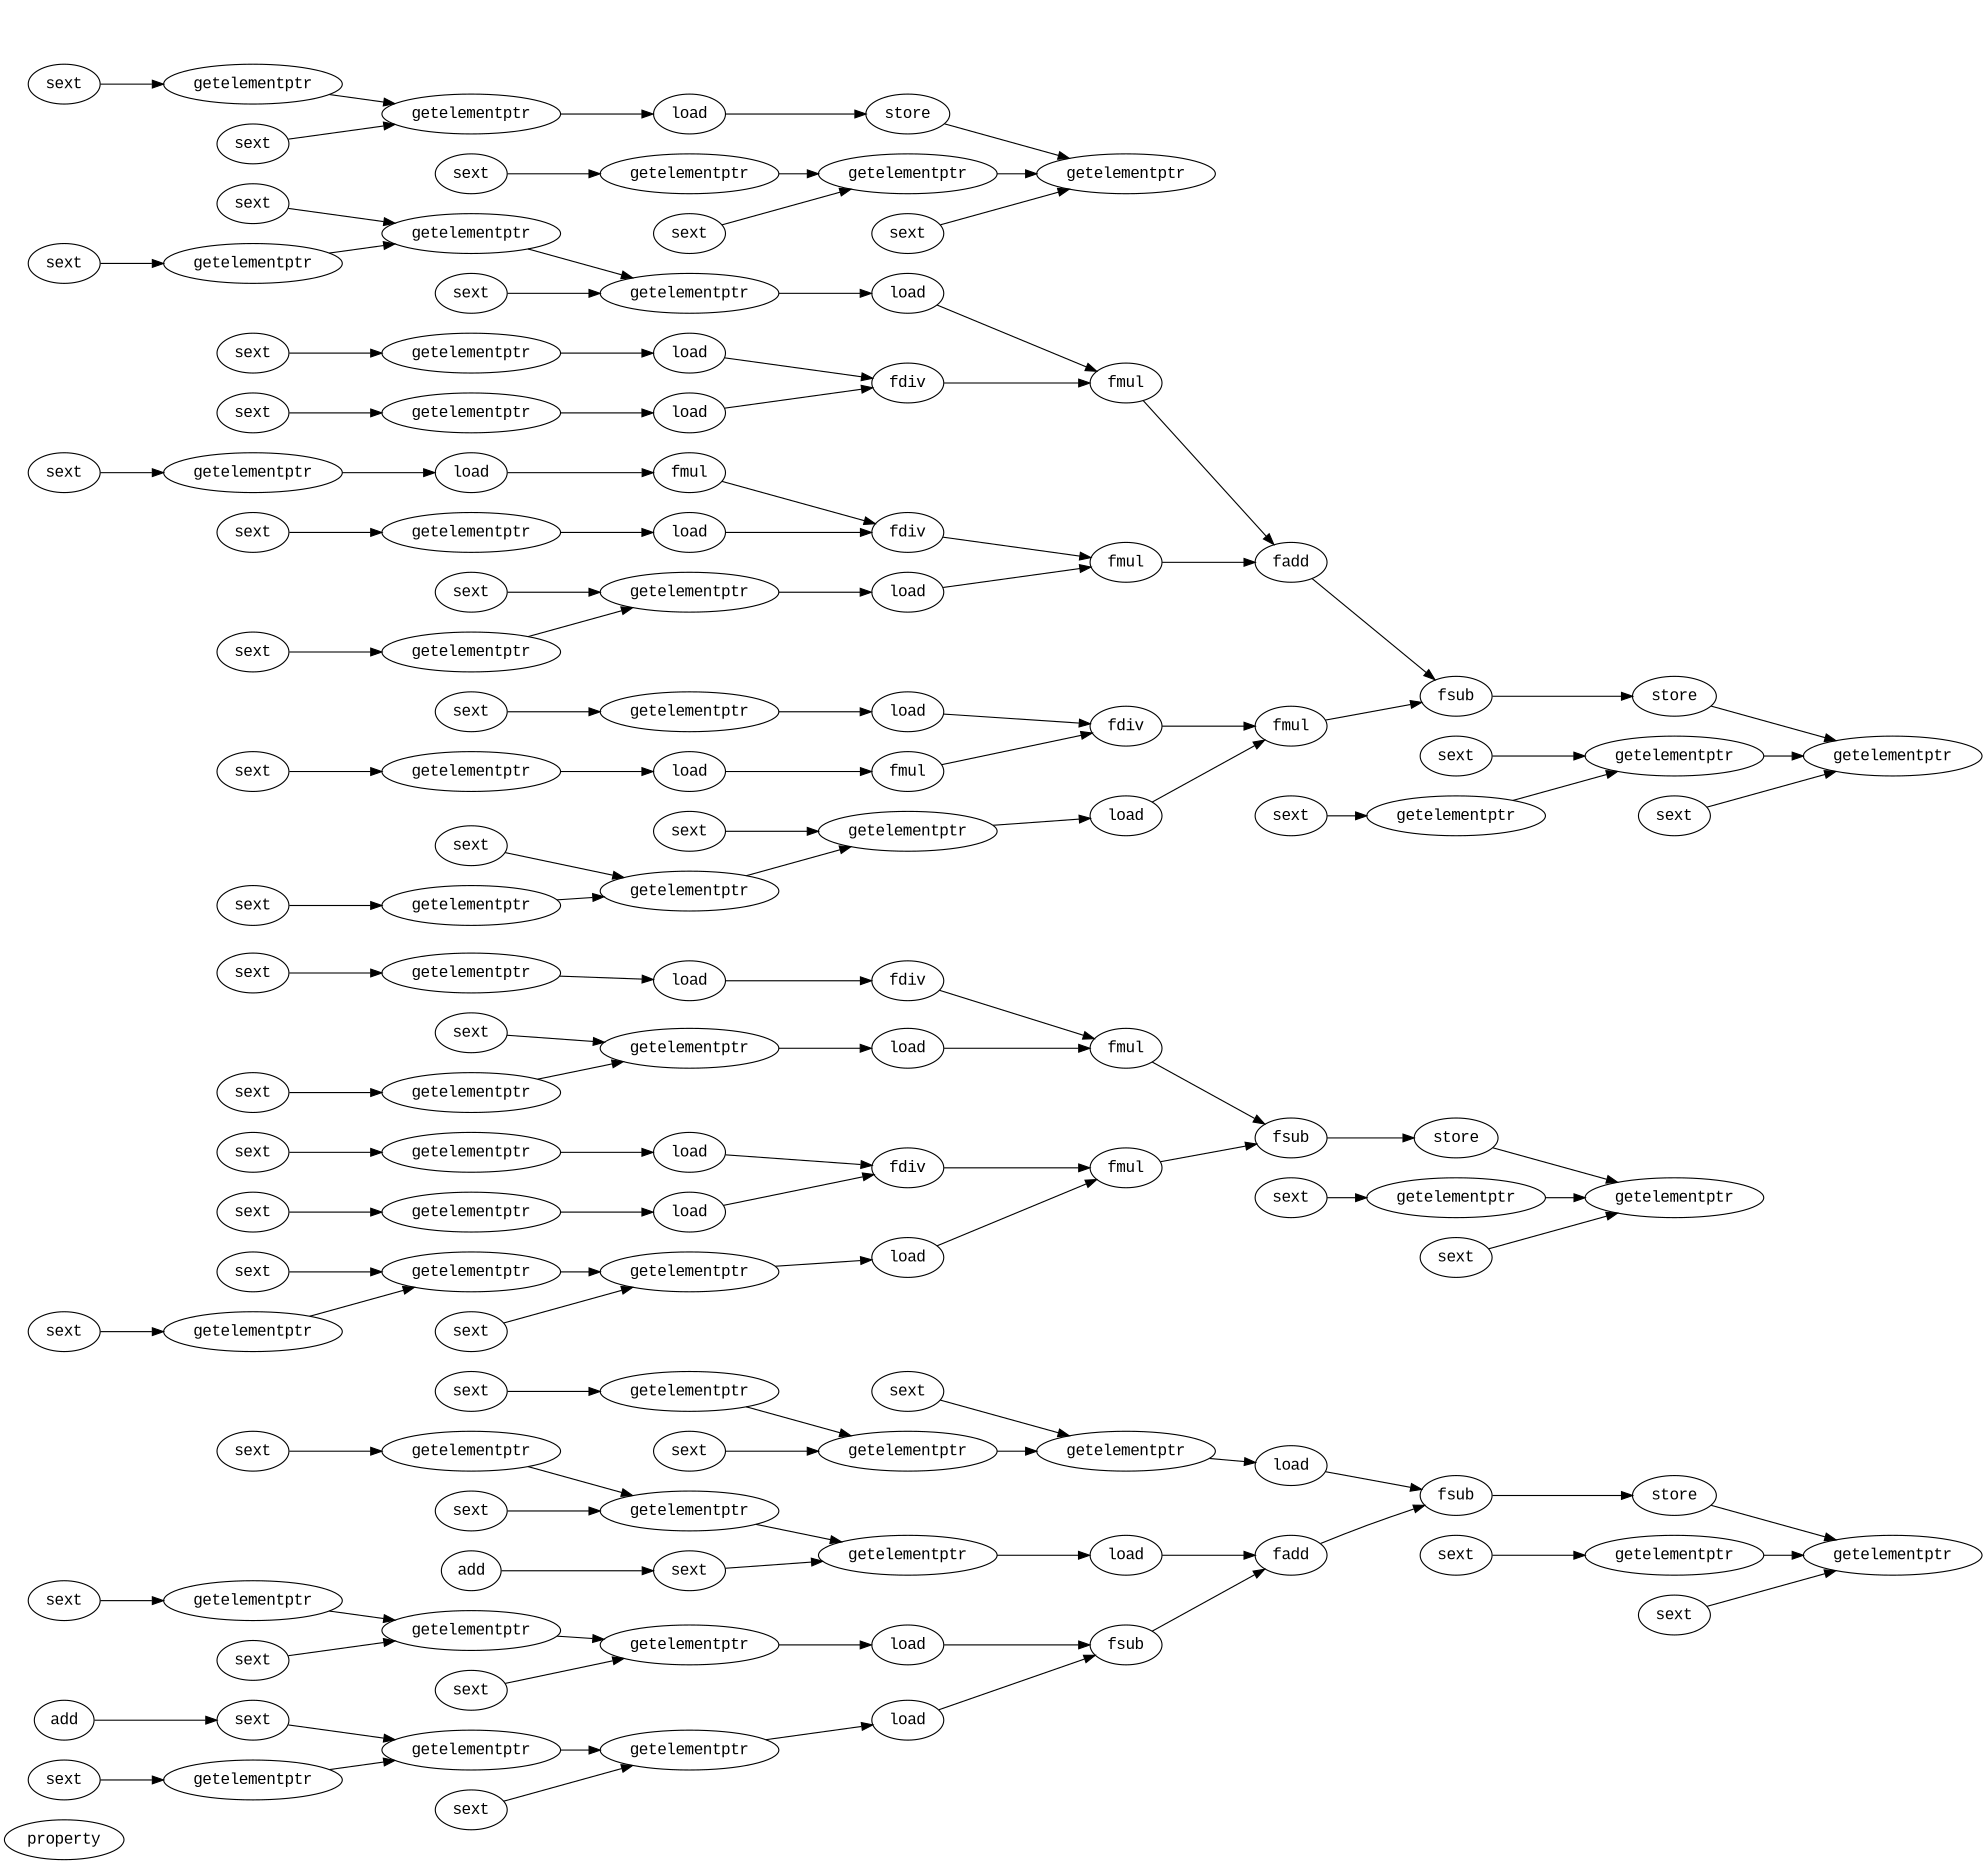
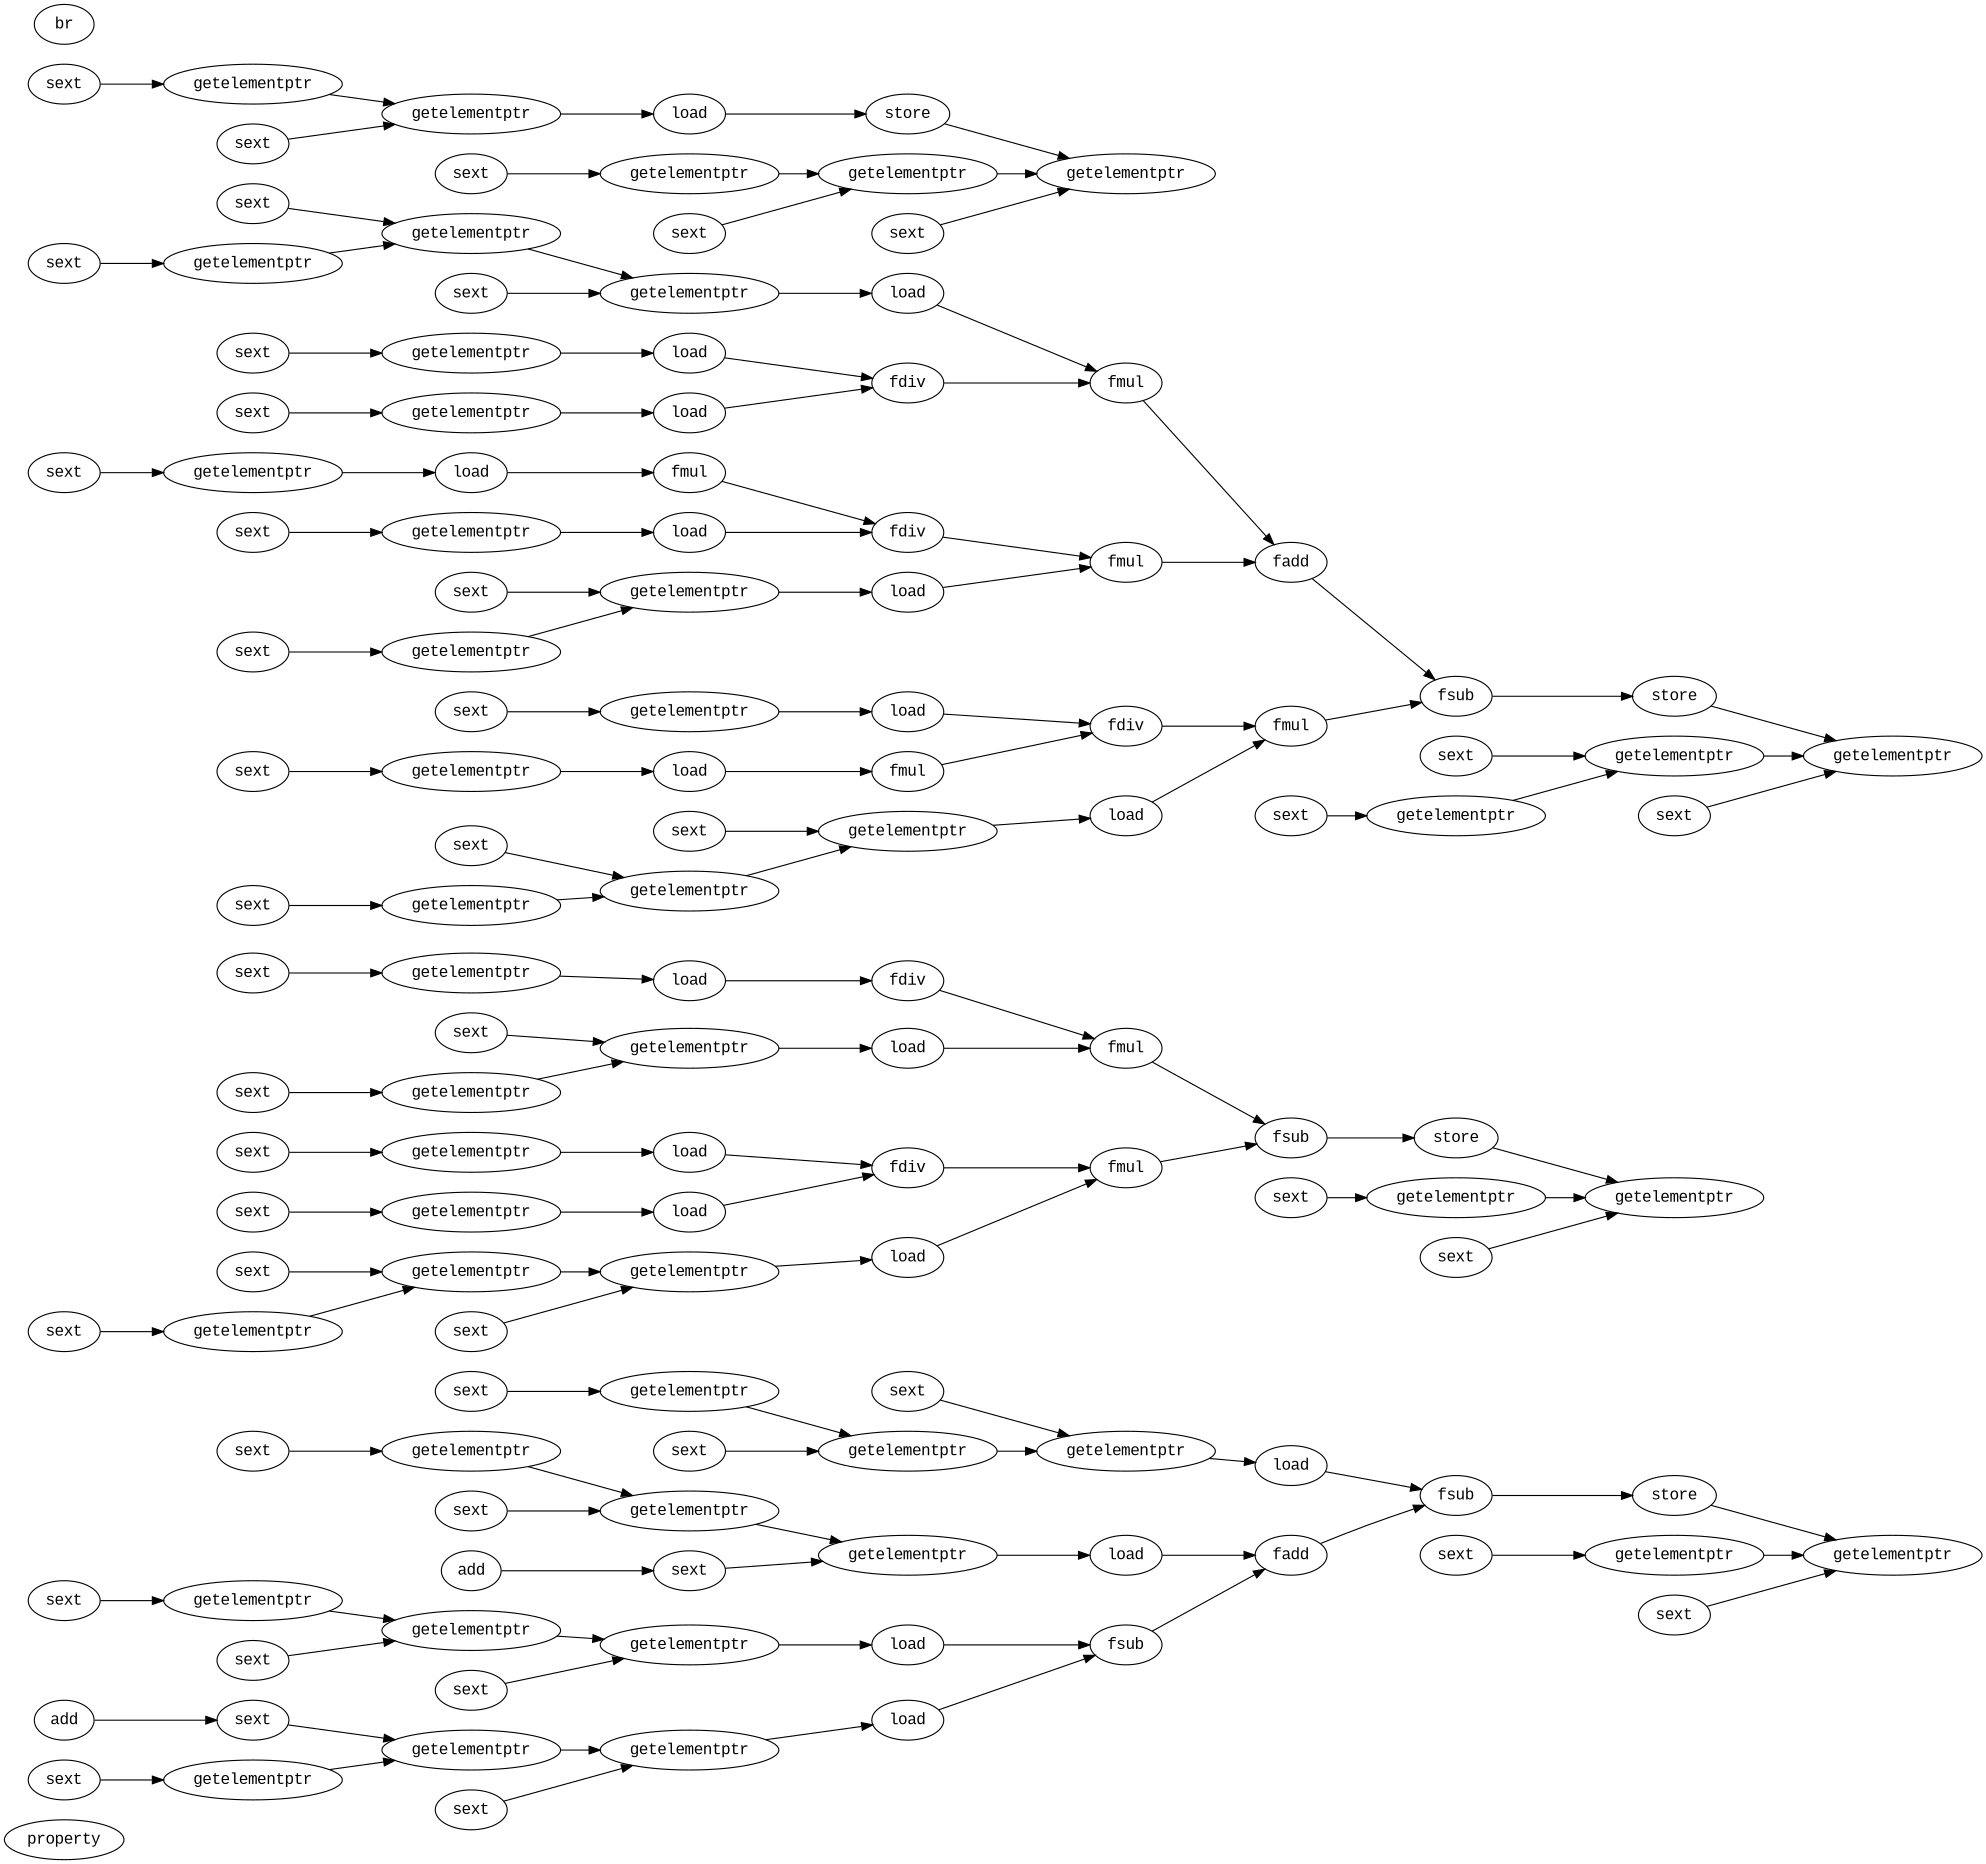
node "br": added
